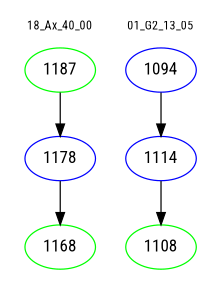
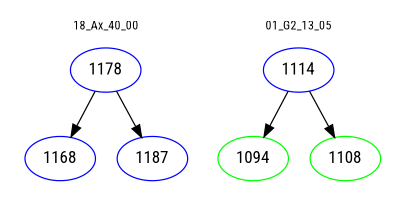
node "1187": color green -> blue
node "1094": color blue -> green
edge "1187" -> "1178": reversed
edge "1094" -> "1114": reversed
node "1168": color green -> blue
